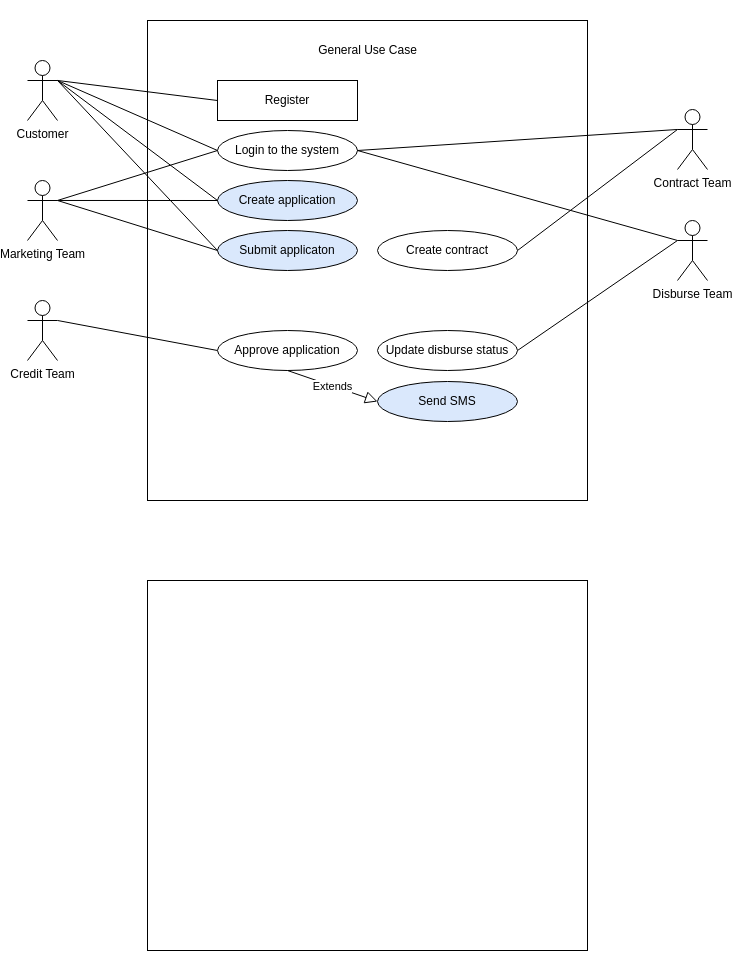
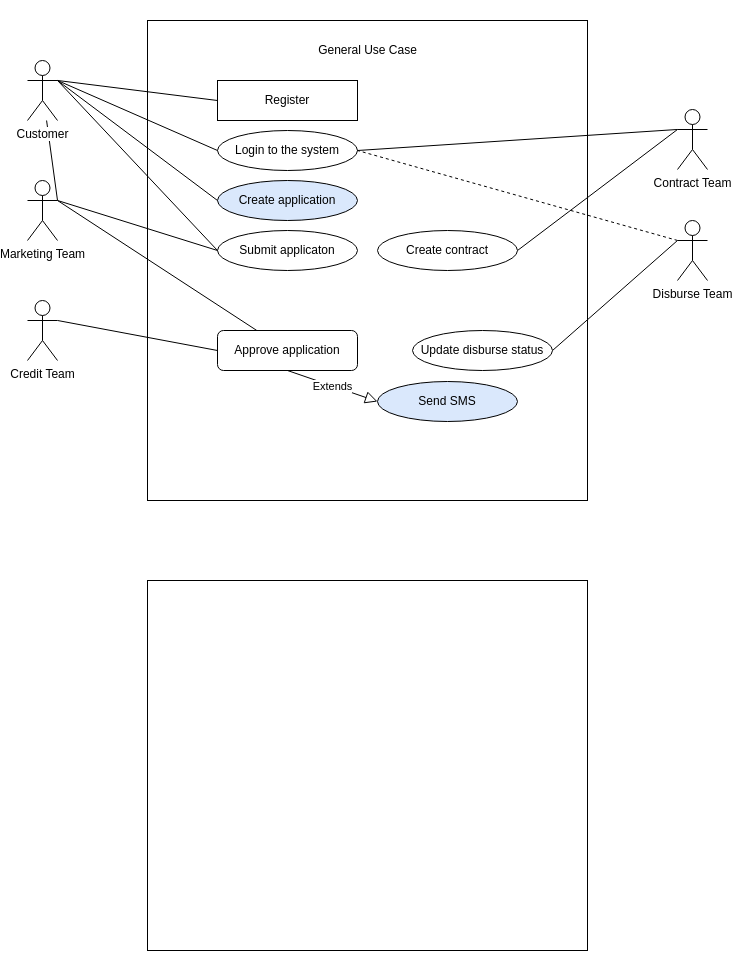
edge "Login to the system" -- "Marketing Team": now "Customer" -- "Marketing Team"
edge "Login to the system" -- "Disburse Team": style solid -> dashed
edge "Create application" -- "Marketing Team": now "Approve application" -- "Marketing Team"
node "Submit applicaton": fillcolor #dae8fc -> #ffffff
node "Approve application": shape ellipse -> rounded rectangle
node "Update disburse status": moved (448, 351) -> (483, 351)
